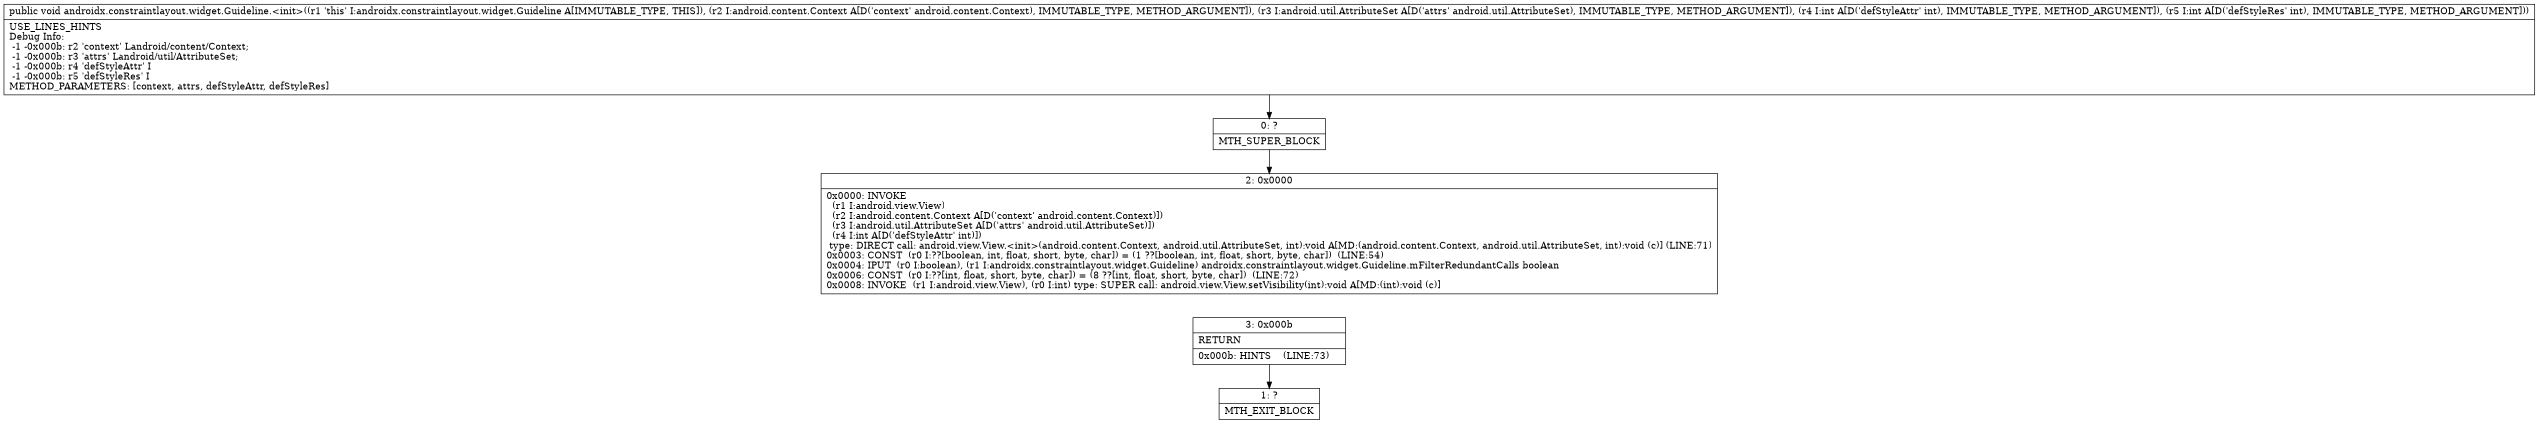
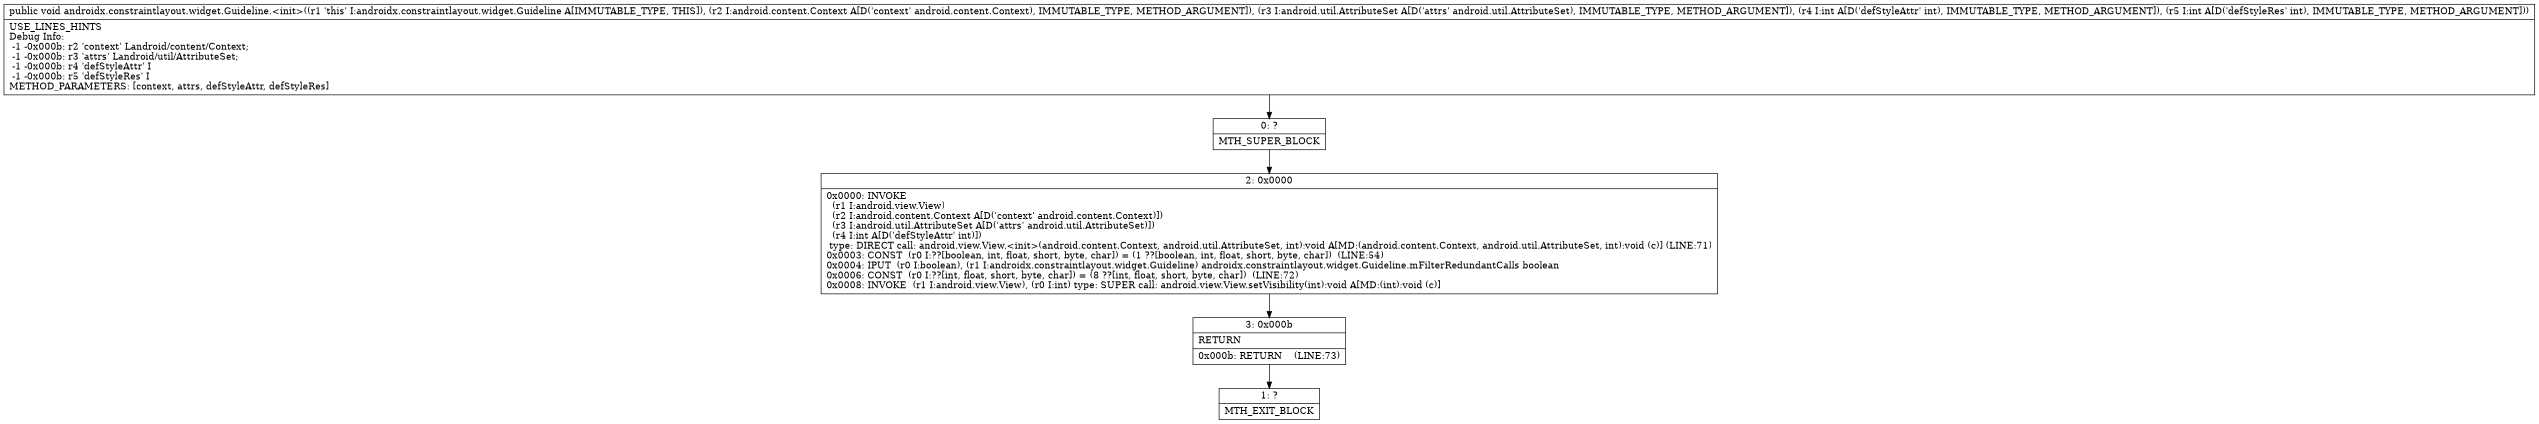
edge "2: 0x0000" -> "3: 0x000b": added
node "3: 0x000b": text "0x000b: HINTS    (LINE:73)" -> "0x000b: RETURN    (LINE:73)"
